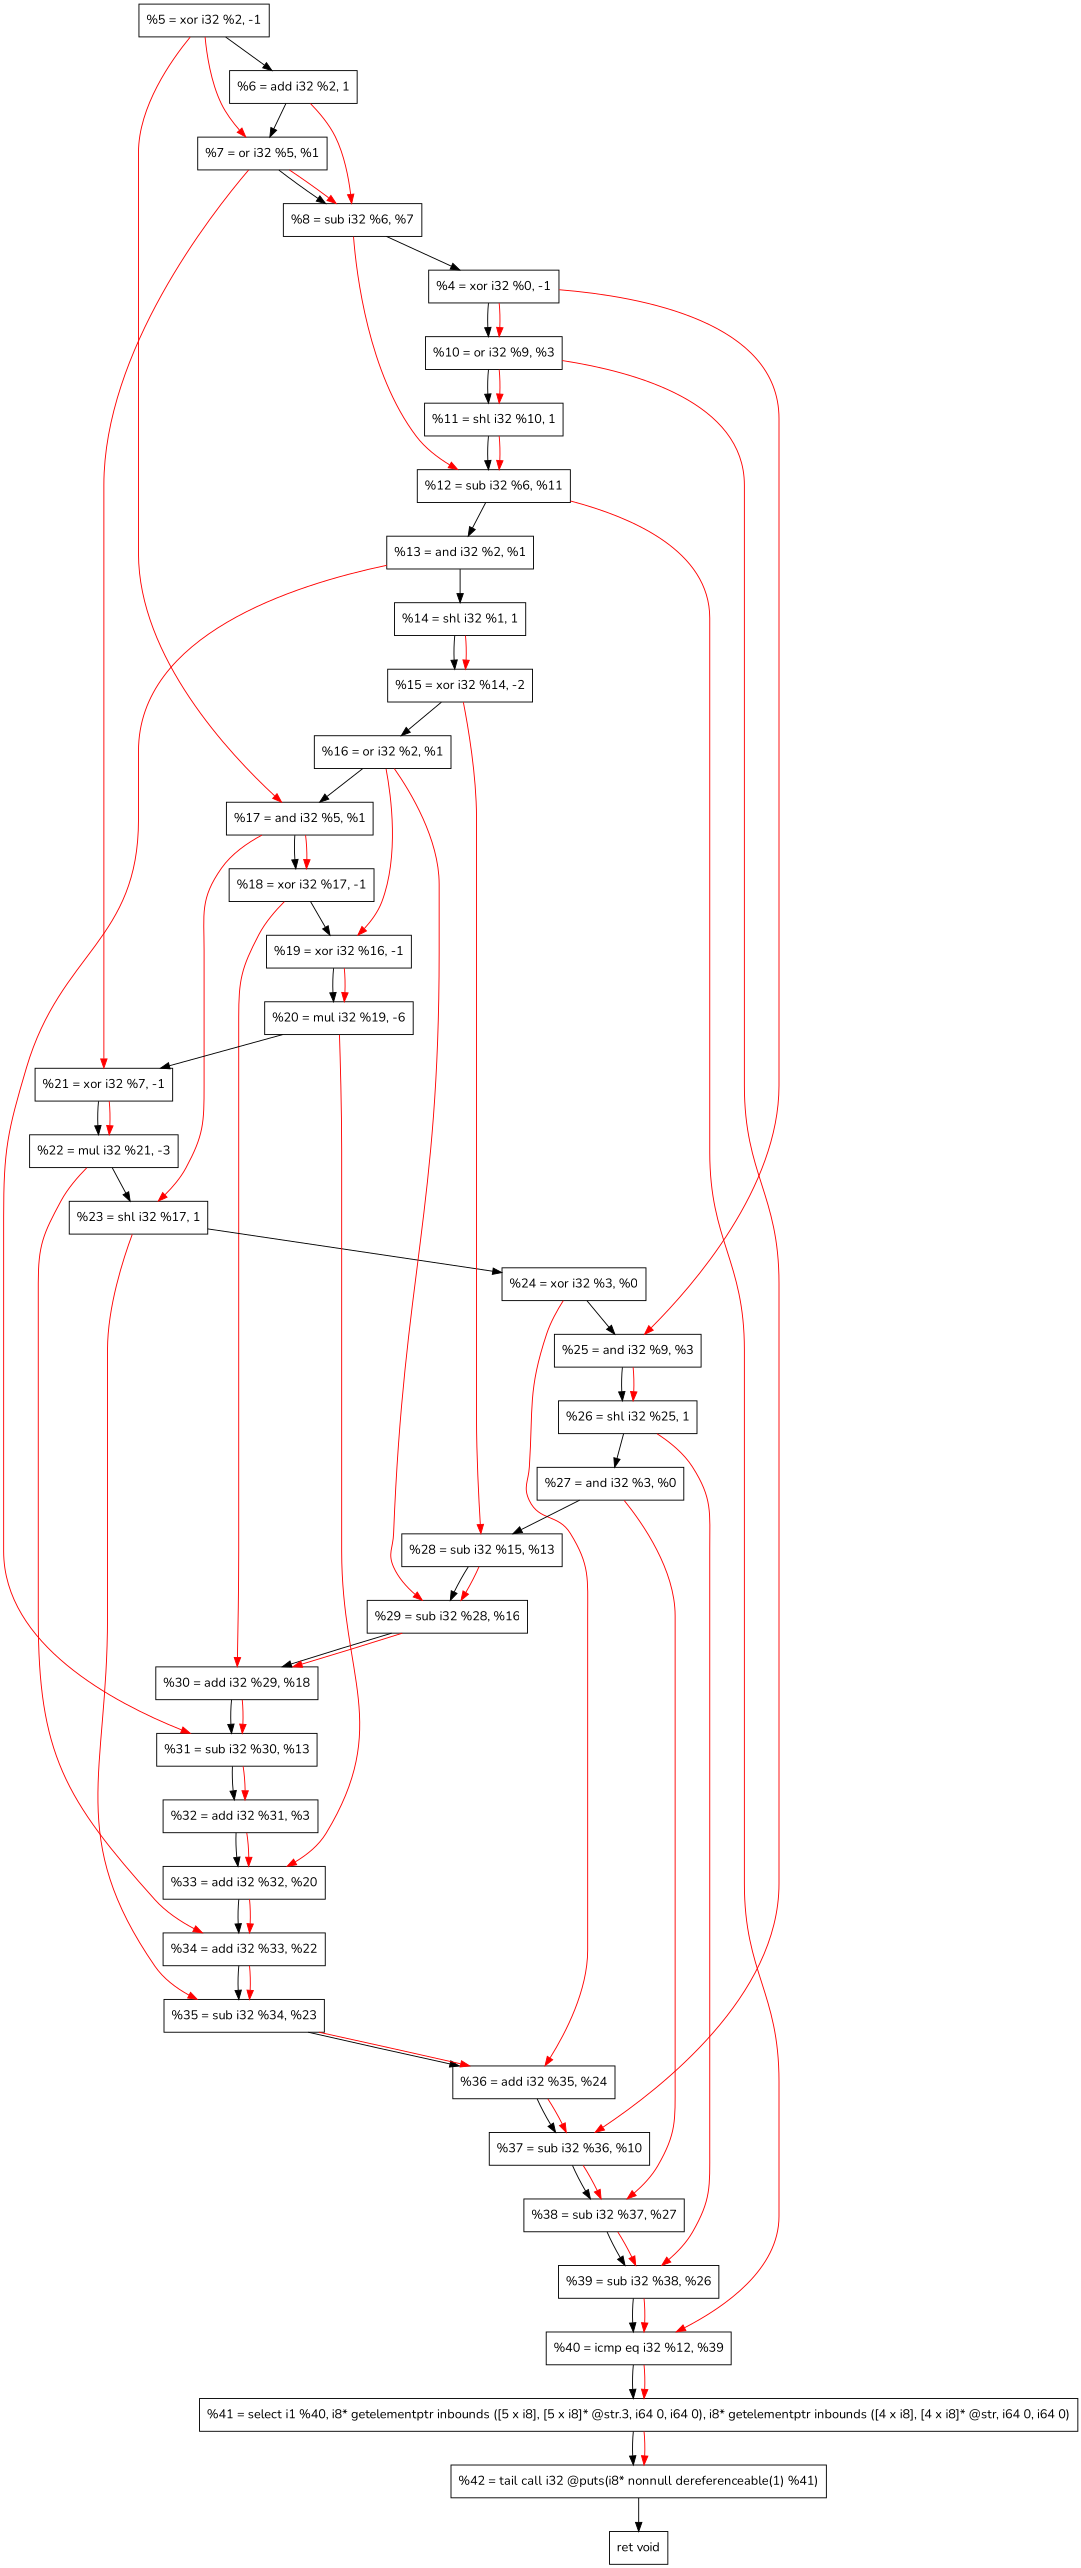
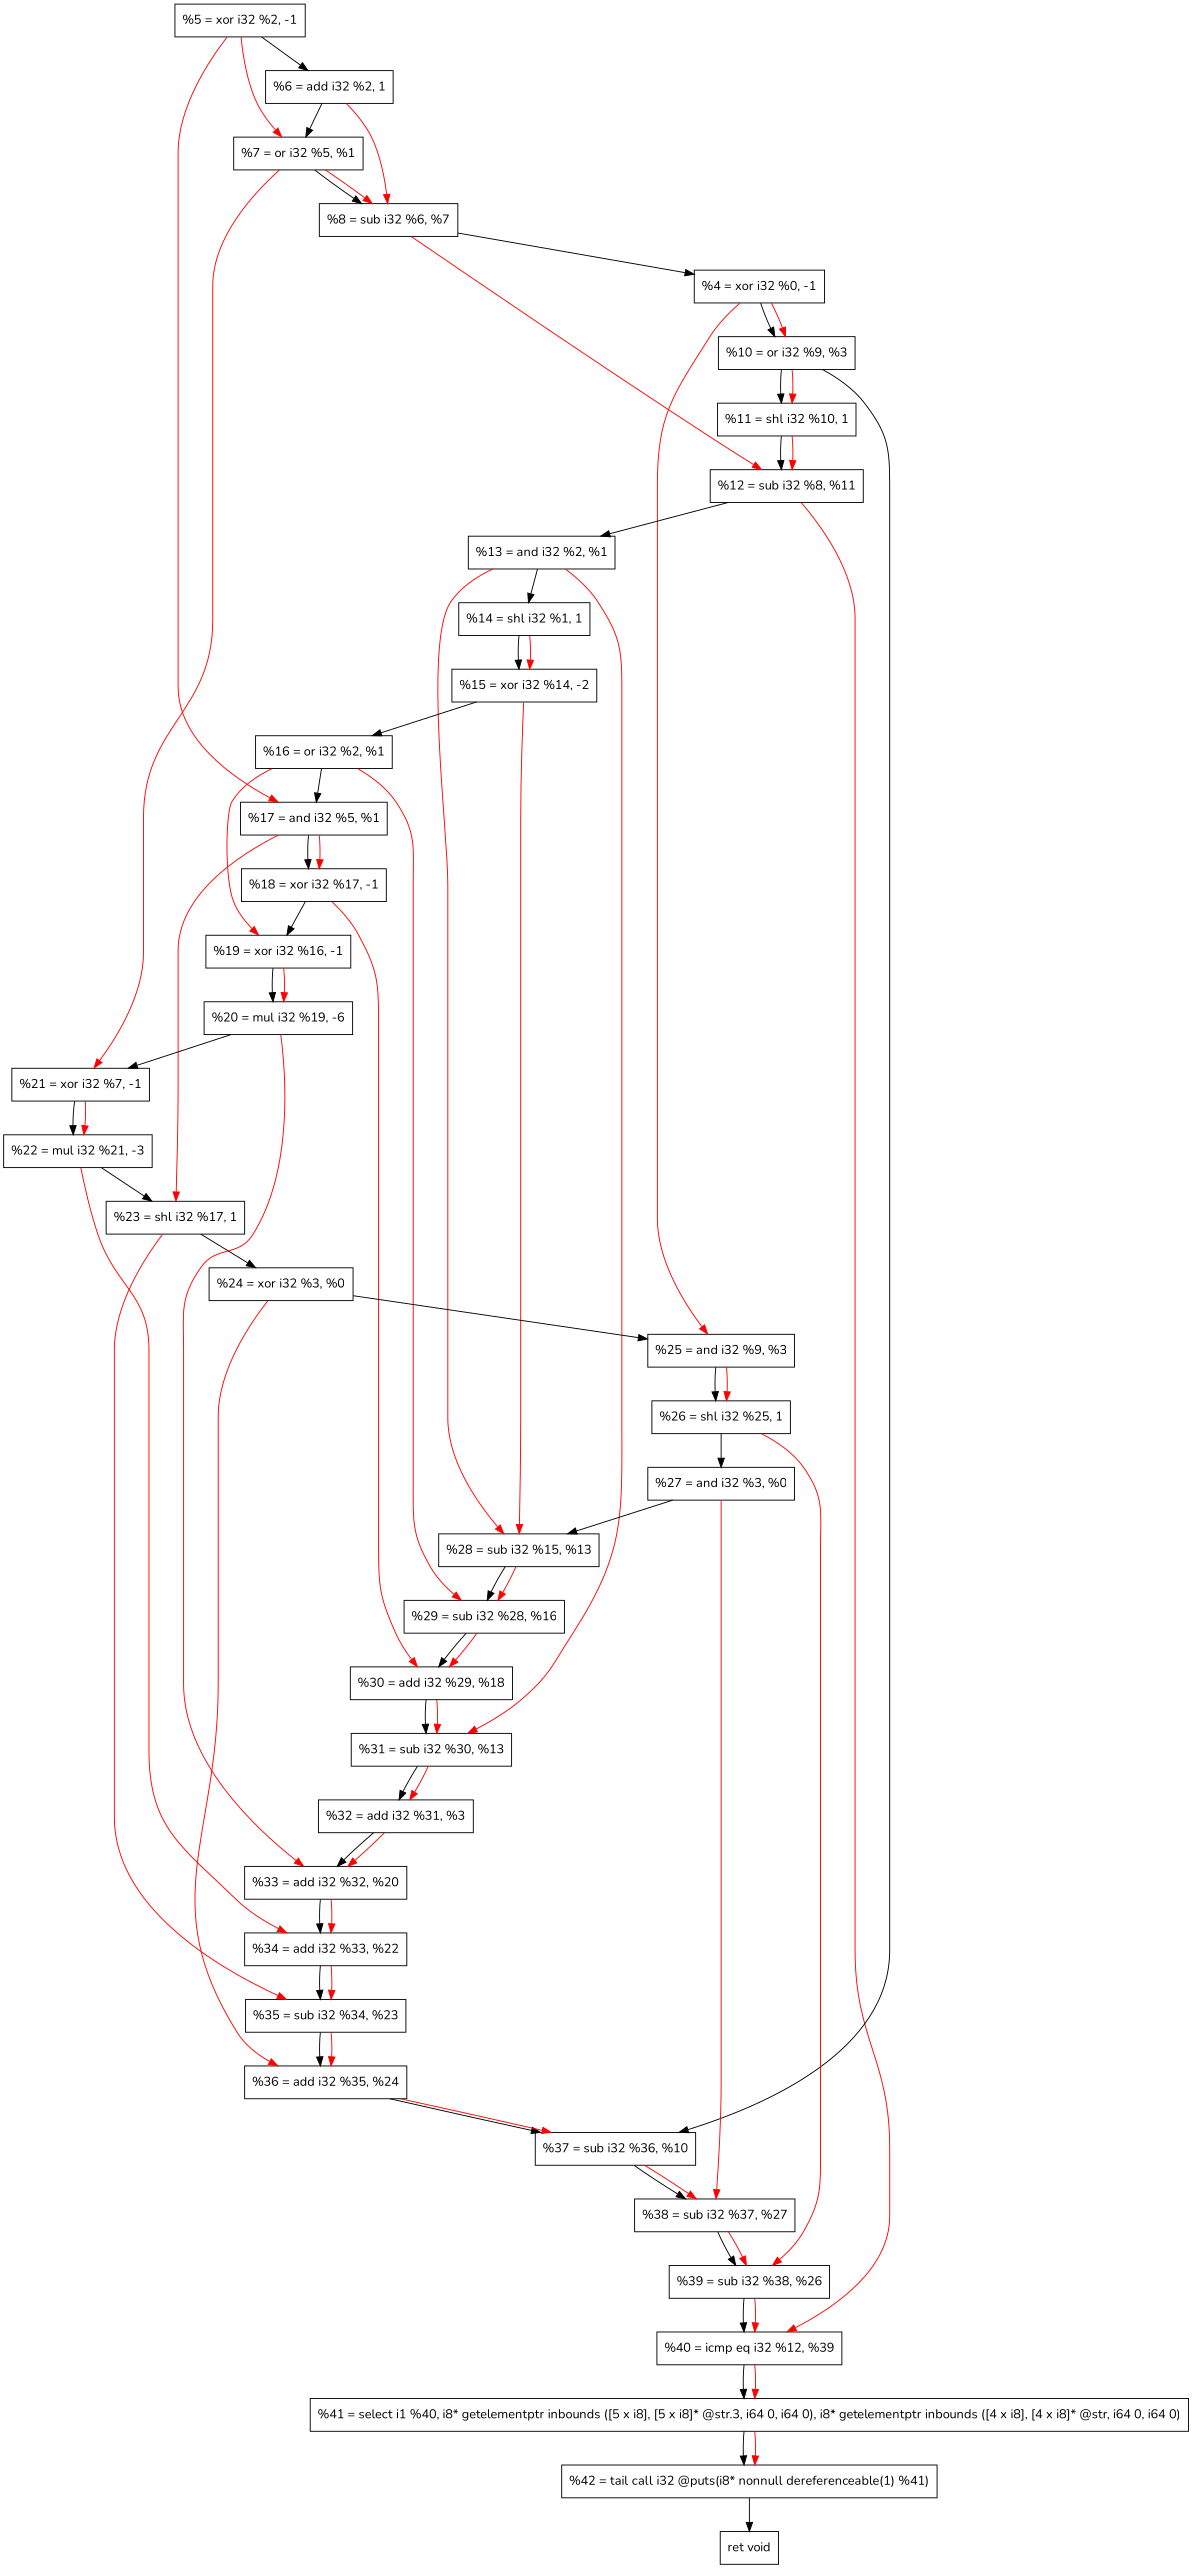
node "%12 = sub i32 %6, %11": label "%12 = sub i32 %6, %11" -> "%12 = sub i32 %8, %11"
edge "%13 = and i32 %2, %1" -> "%28 = sub i32 %15, %13": added
edge "%10 = or i32 %9, %3" -> "%37 = sub i32 %36, %10": color red -> black
